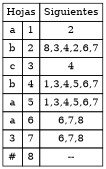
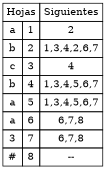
node "Hojas": text "8,3,4,2,6,7" -> "1,3,4,2,6,7"
